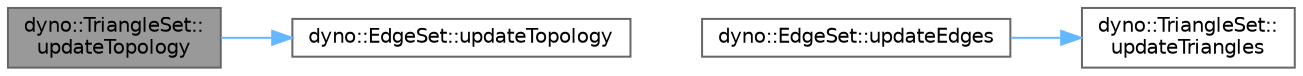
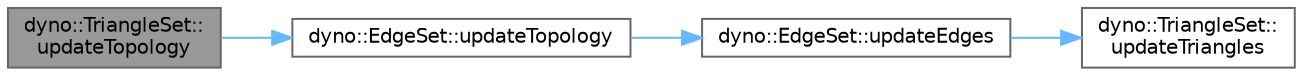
edge "dyno::EdgeSet::updateTopology" -> "dyno::EdgeSet::updateEdges": added
